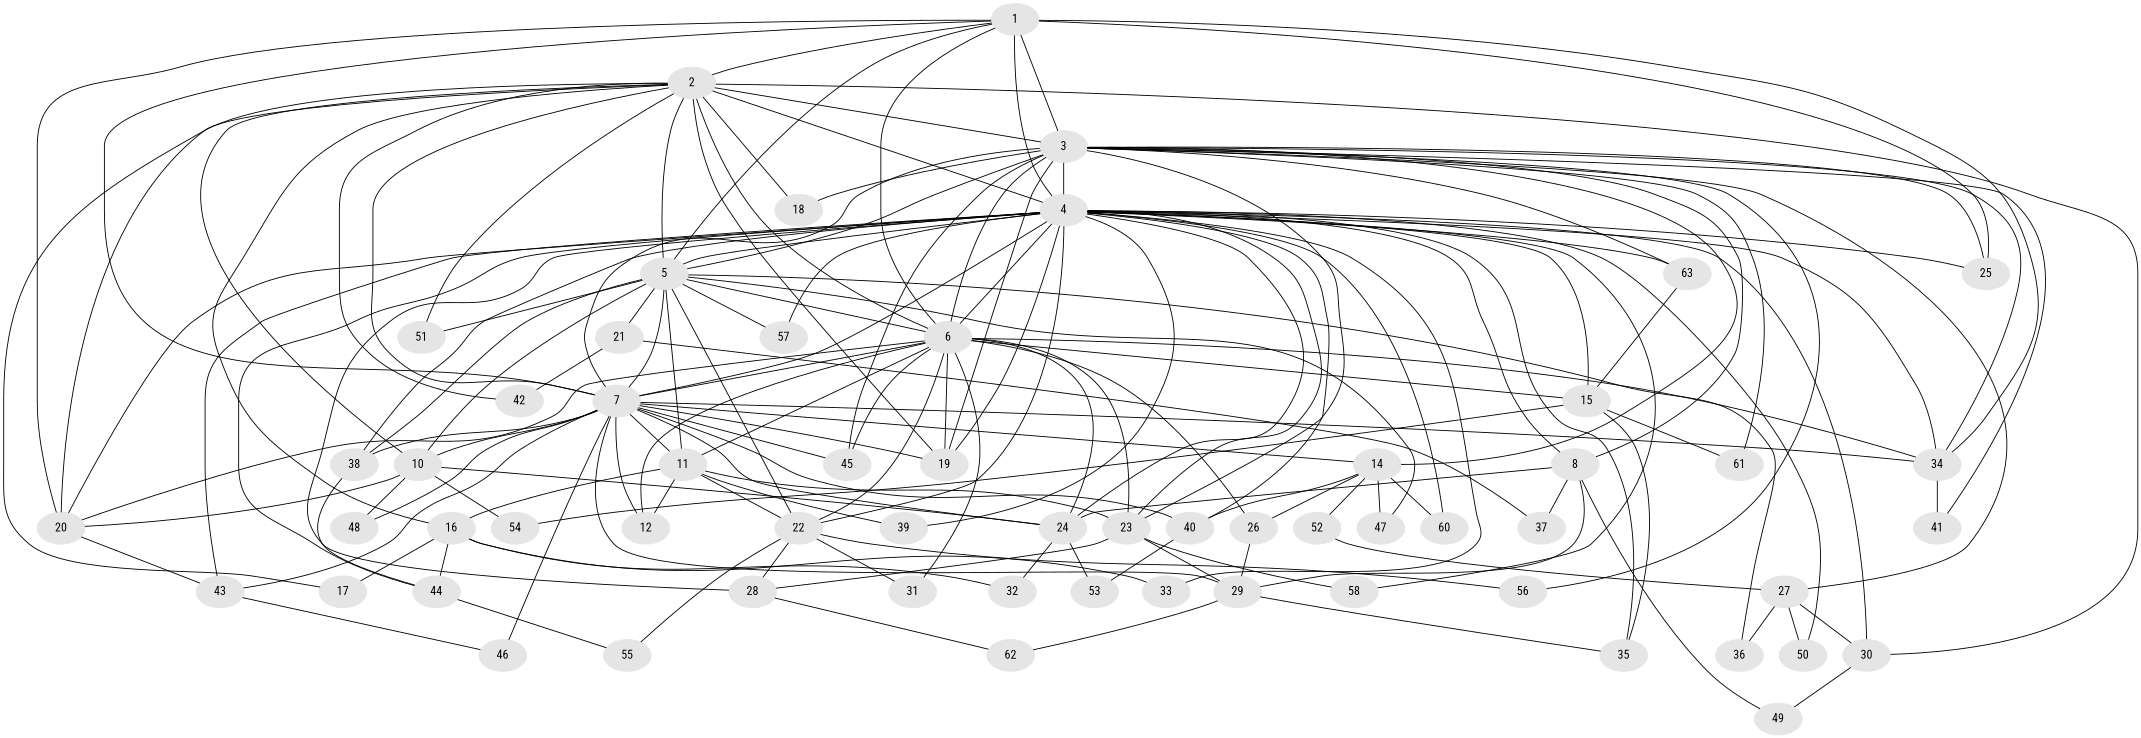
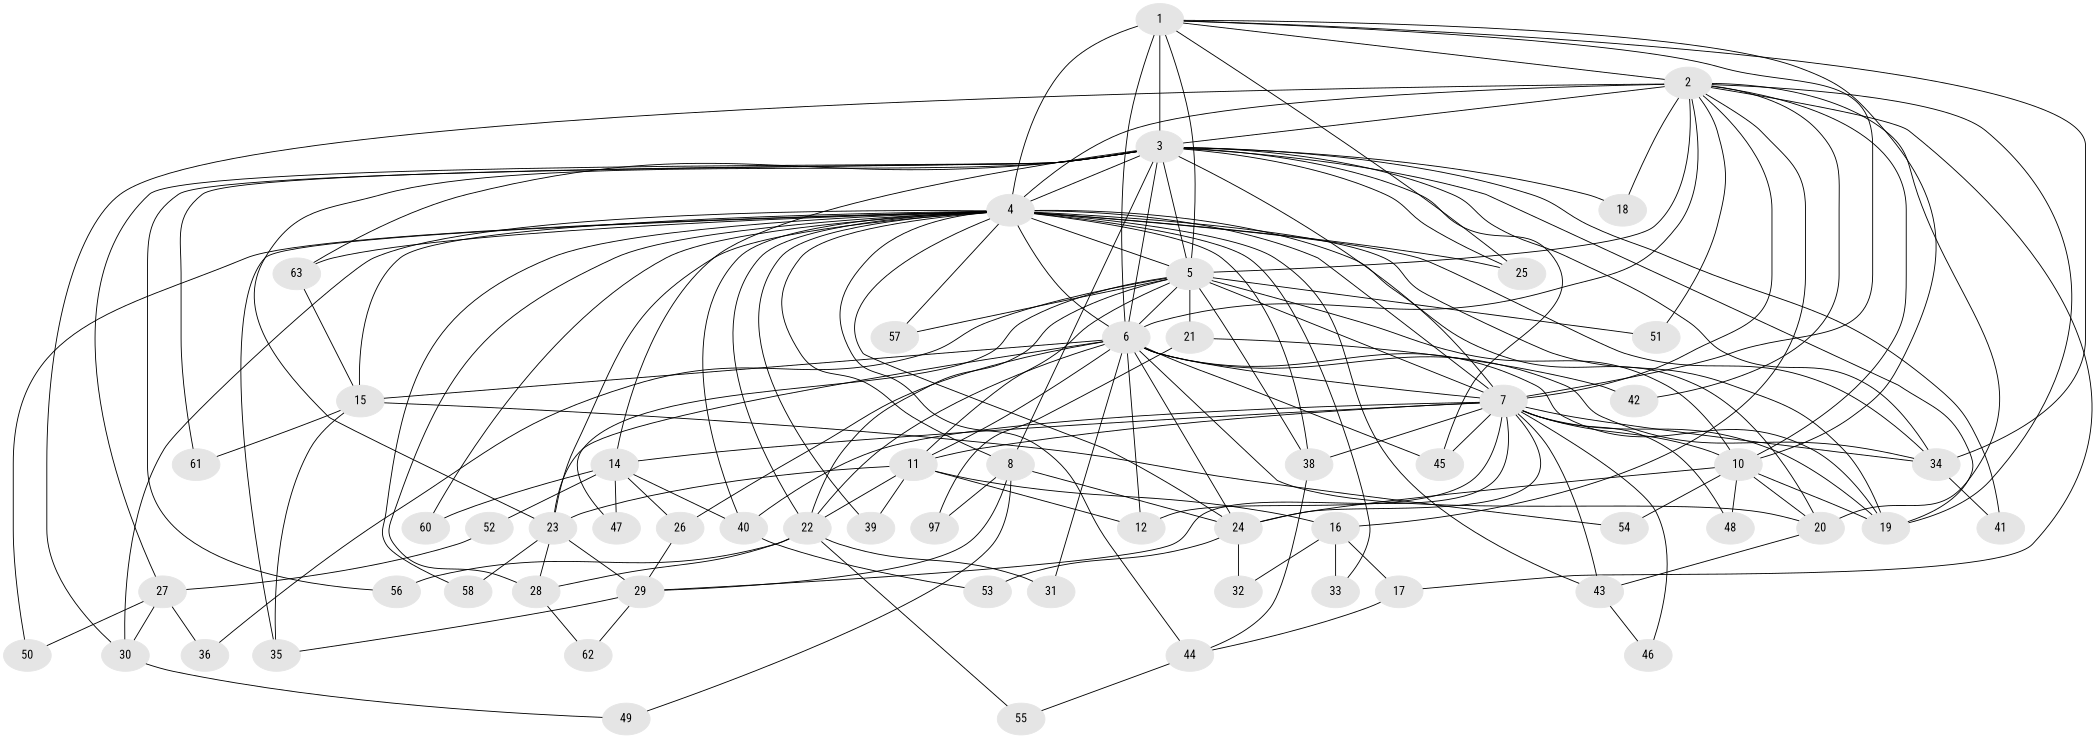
edge "1" -- "20": now "1" -- "10"
edge "10" -- "19": added
node "37": label "37" -> "97"
edge "16" -- "44": now "17" -- "44"
